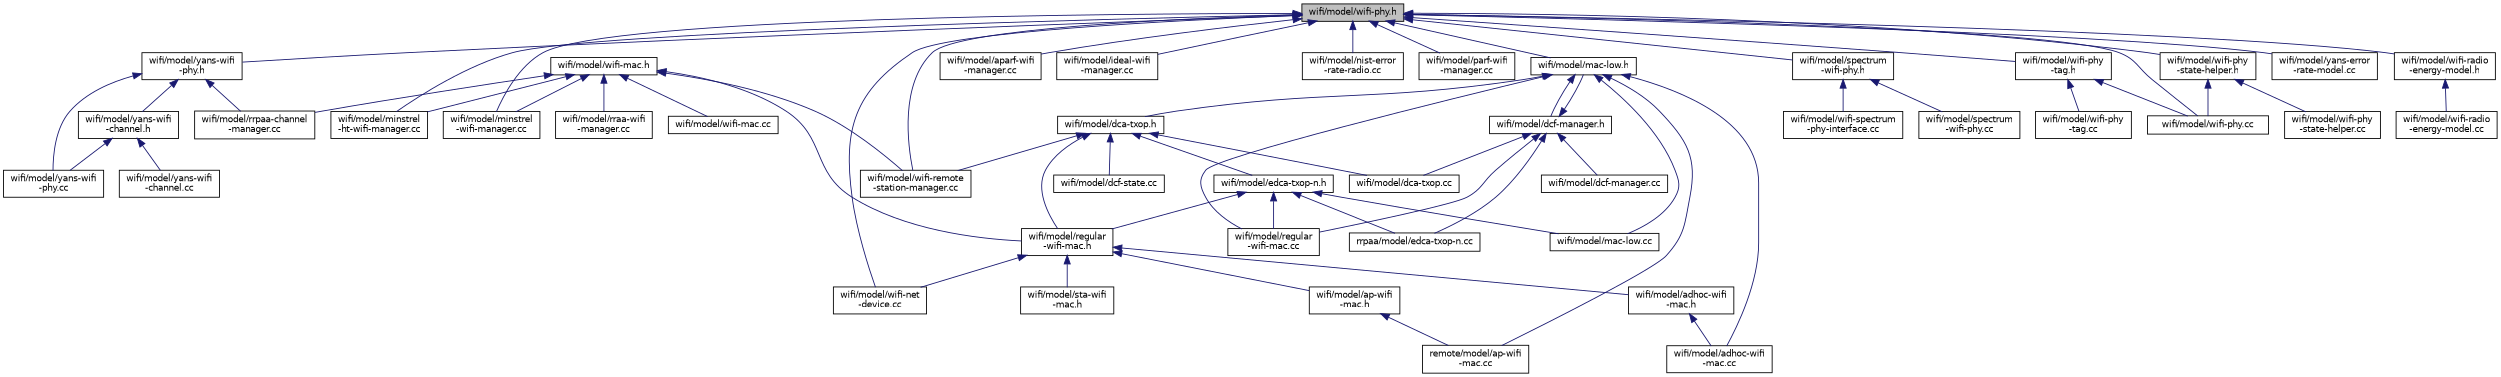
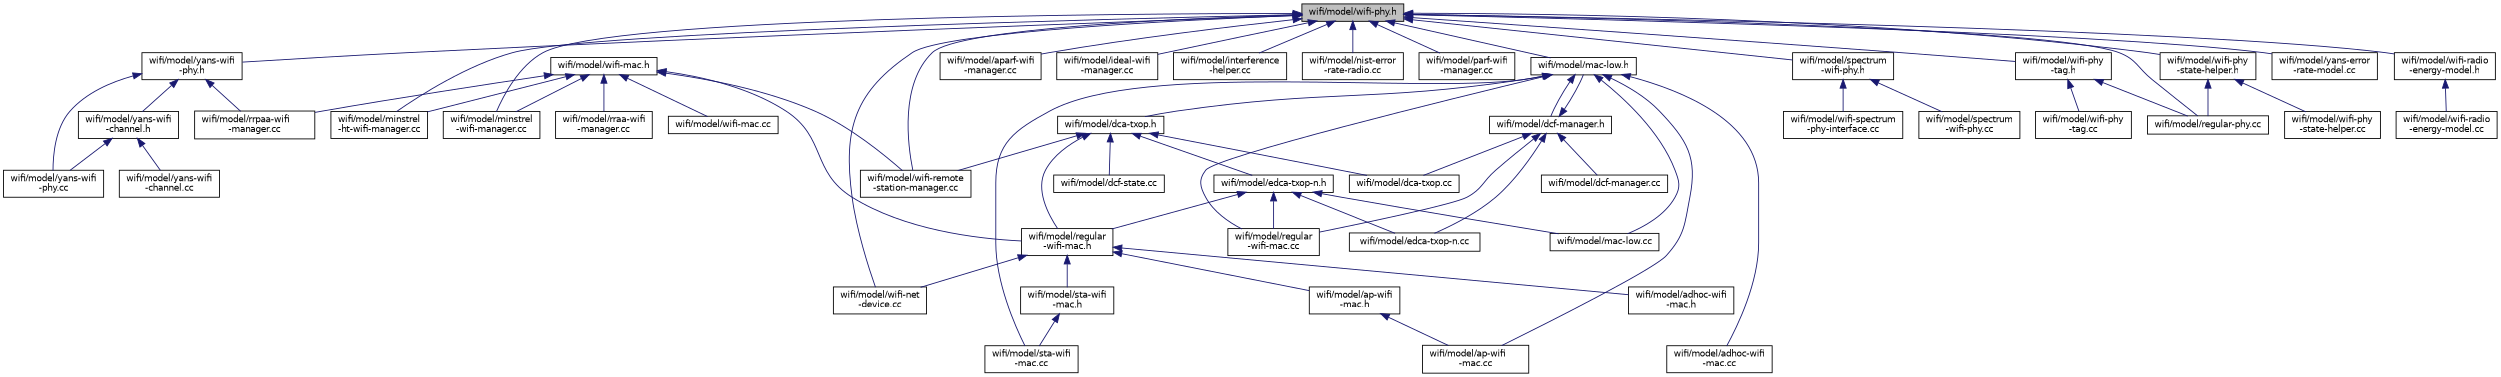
node "wifi/model/interference -helper.cc": added
node "wifi/model/rrpaa-channel -manager.cc": label "wifi/model/rrpaa-channel -manager.cc" -> "wifi/model/rrpaa-wifi -manager.cc"
node "wifi/model/wifi-phy.cc": label "wifi/model/wifi-phy.cc" -> "wifi/model/regular-phy.cc"
node "rrpaa/model/edca-txop-n.cc": label "rrpaa/model/edca-txop-n.cc" -> "wifi/model/edca-txop-n.cc"
edge "wifi/model/adhoc-wifi -mac.cc" -> "wifi/model/adhoc-wifi -mac.h": removed
node "wifi/model/sta-wifi -mac.cc": added
node "remote/model/ap-wifi -mac.cc": label "remote/model/ap-wifi -mac.cc" -> "wifi/model/ap-wifi -mac.cc"
